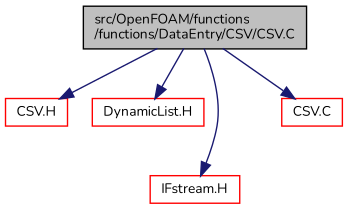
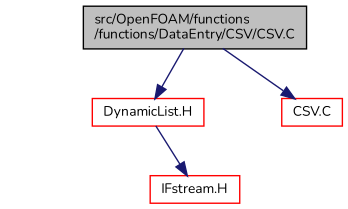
edge "src/OpenFOAM/functions /functions/DataEntry/CSV/CSV.C" -> "IFstream.H": now "DynamicList.H" -> "IFstream.H"
node "CSV.H": removed
